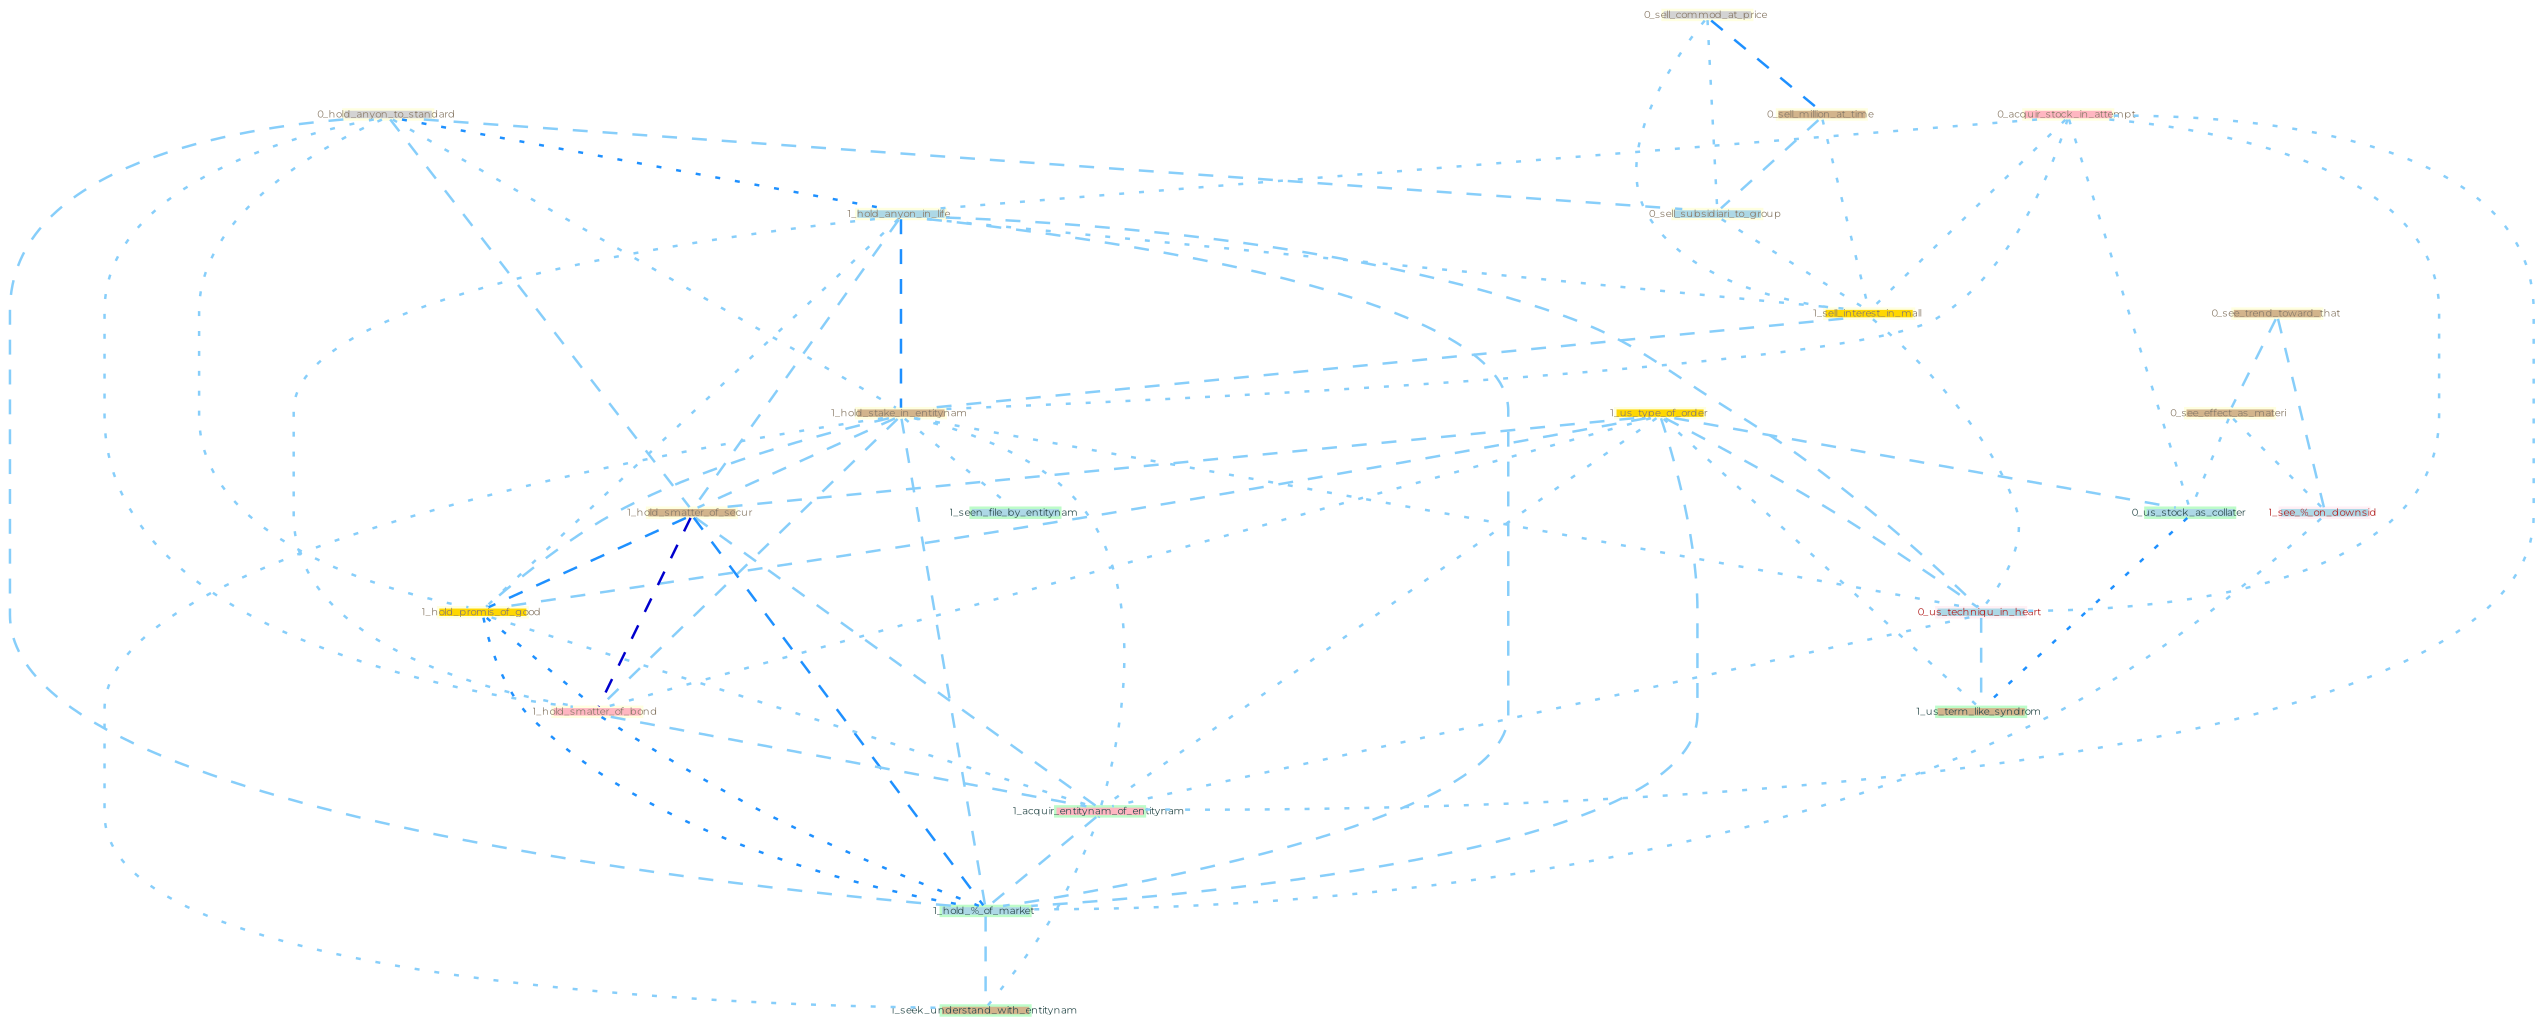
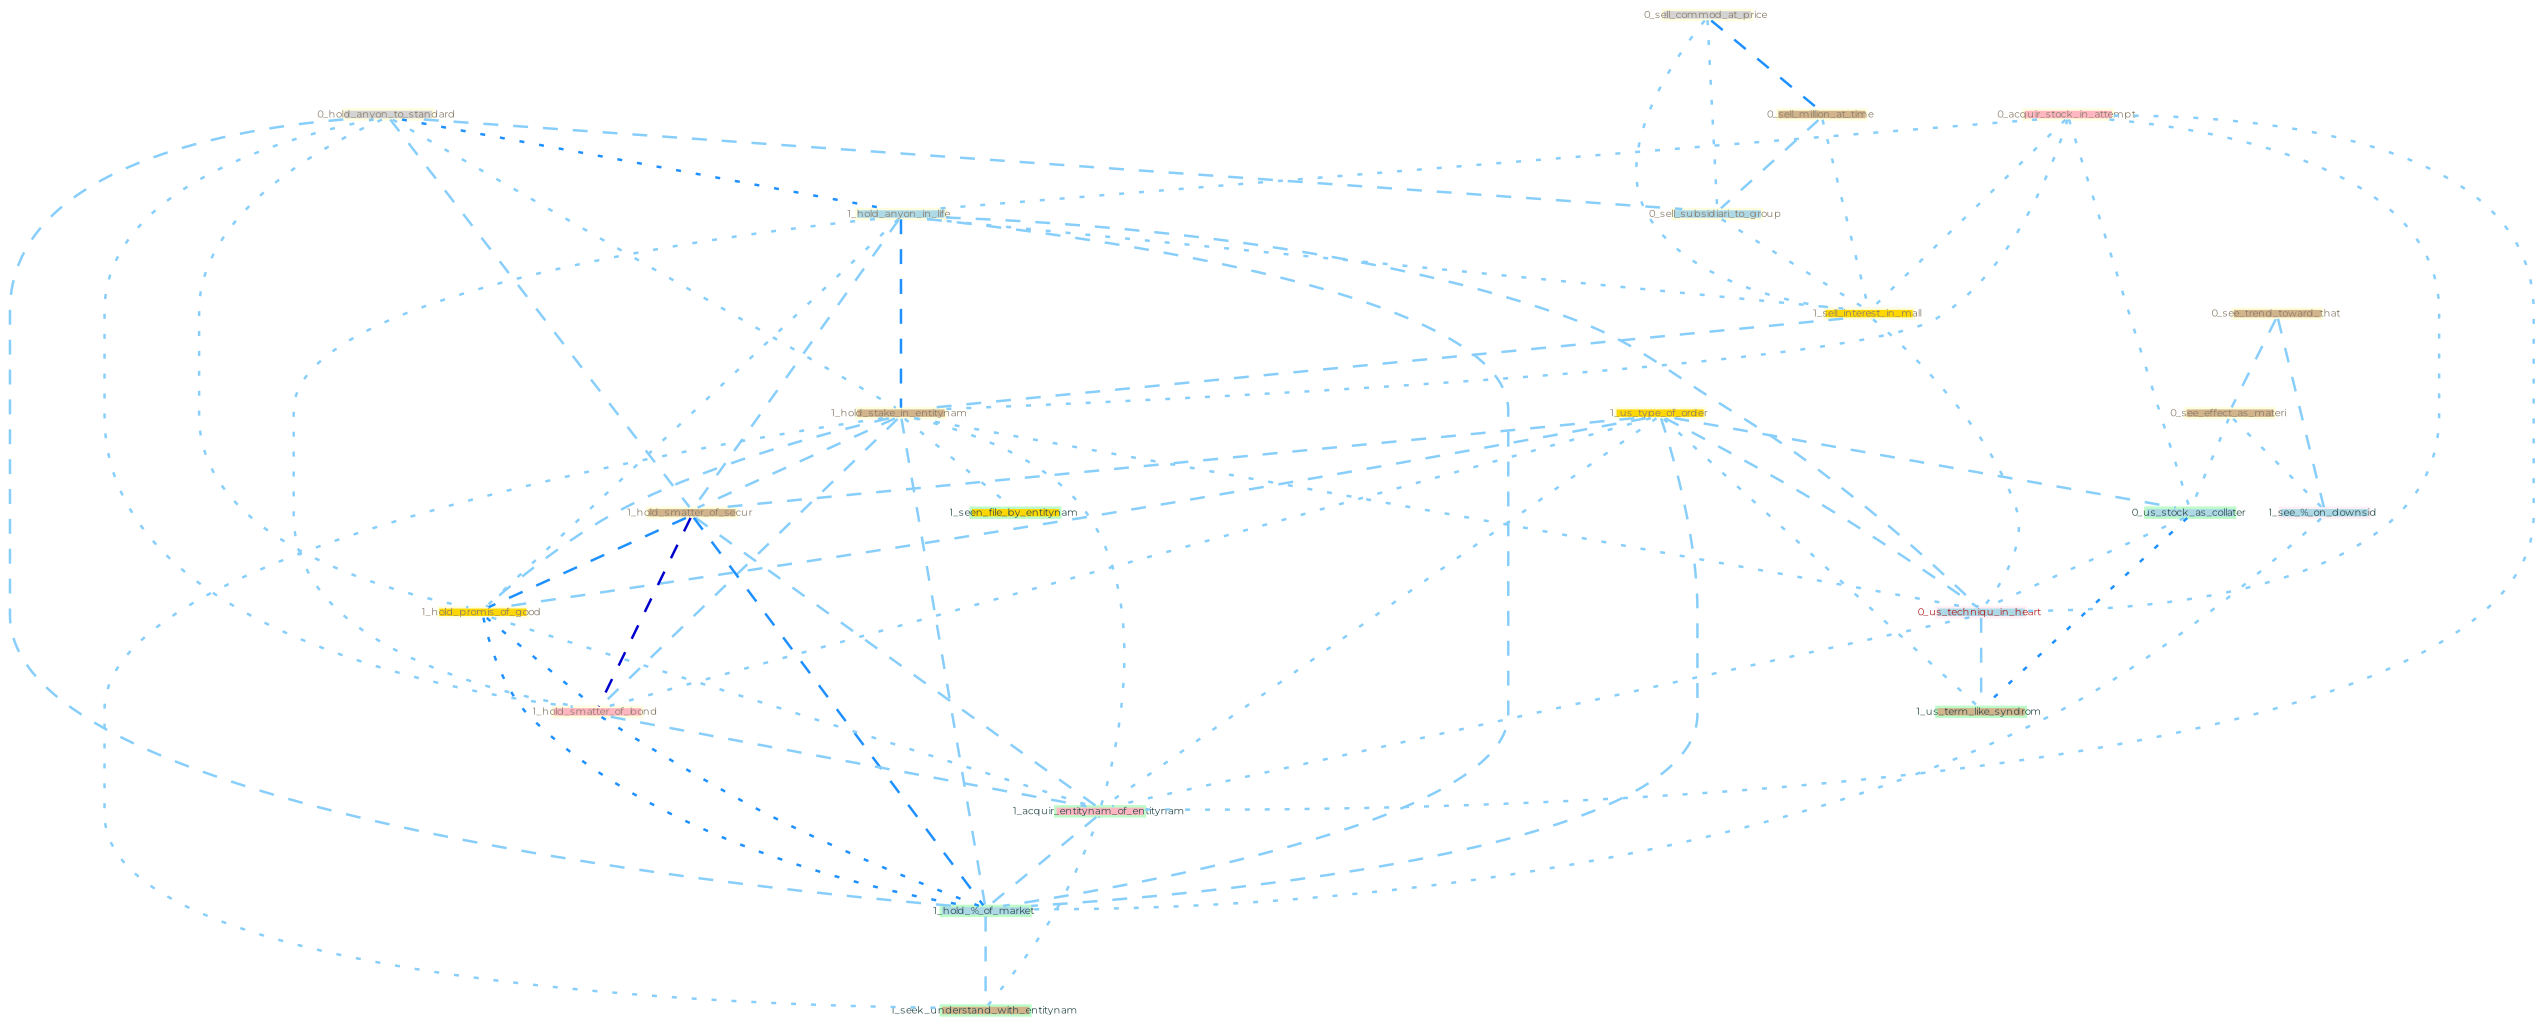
node "1_seen_file_by_entitynam": fillcolor lightblue -> gold
node "1_see_%_on_downsid": fontcolor #b22222 -> #2f4f4f
edge "0_us_stock_as_collater" -- "0_us_techniqu_in_heart": added
